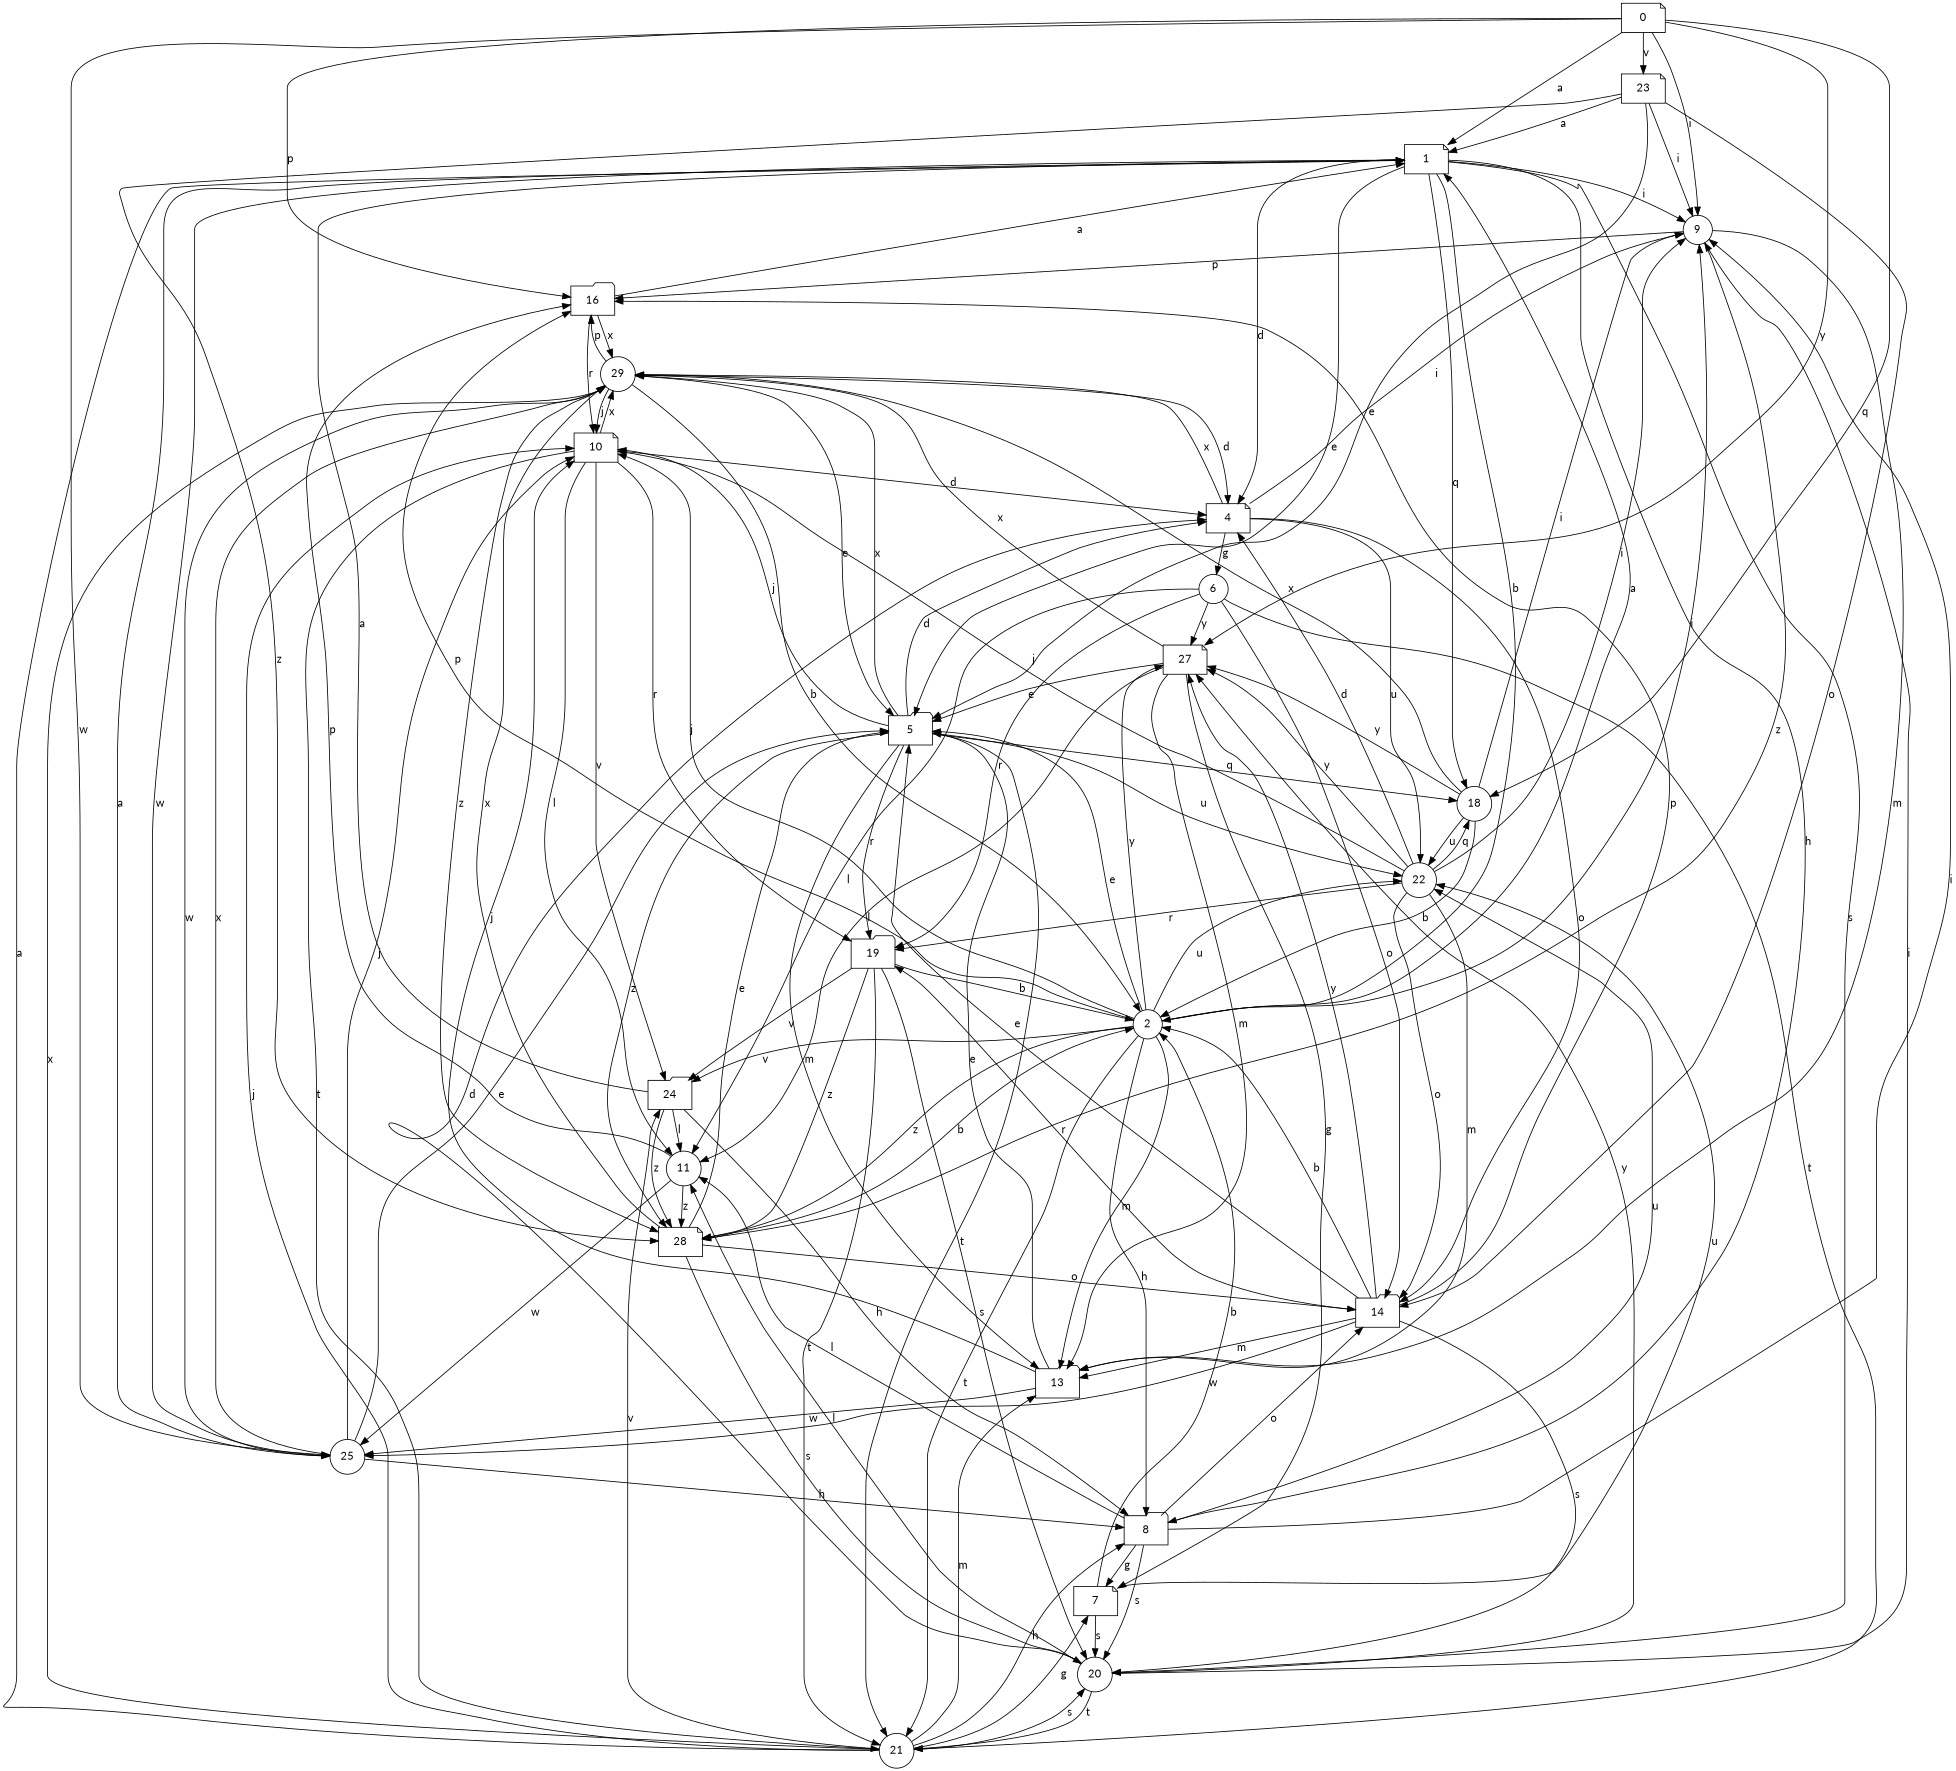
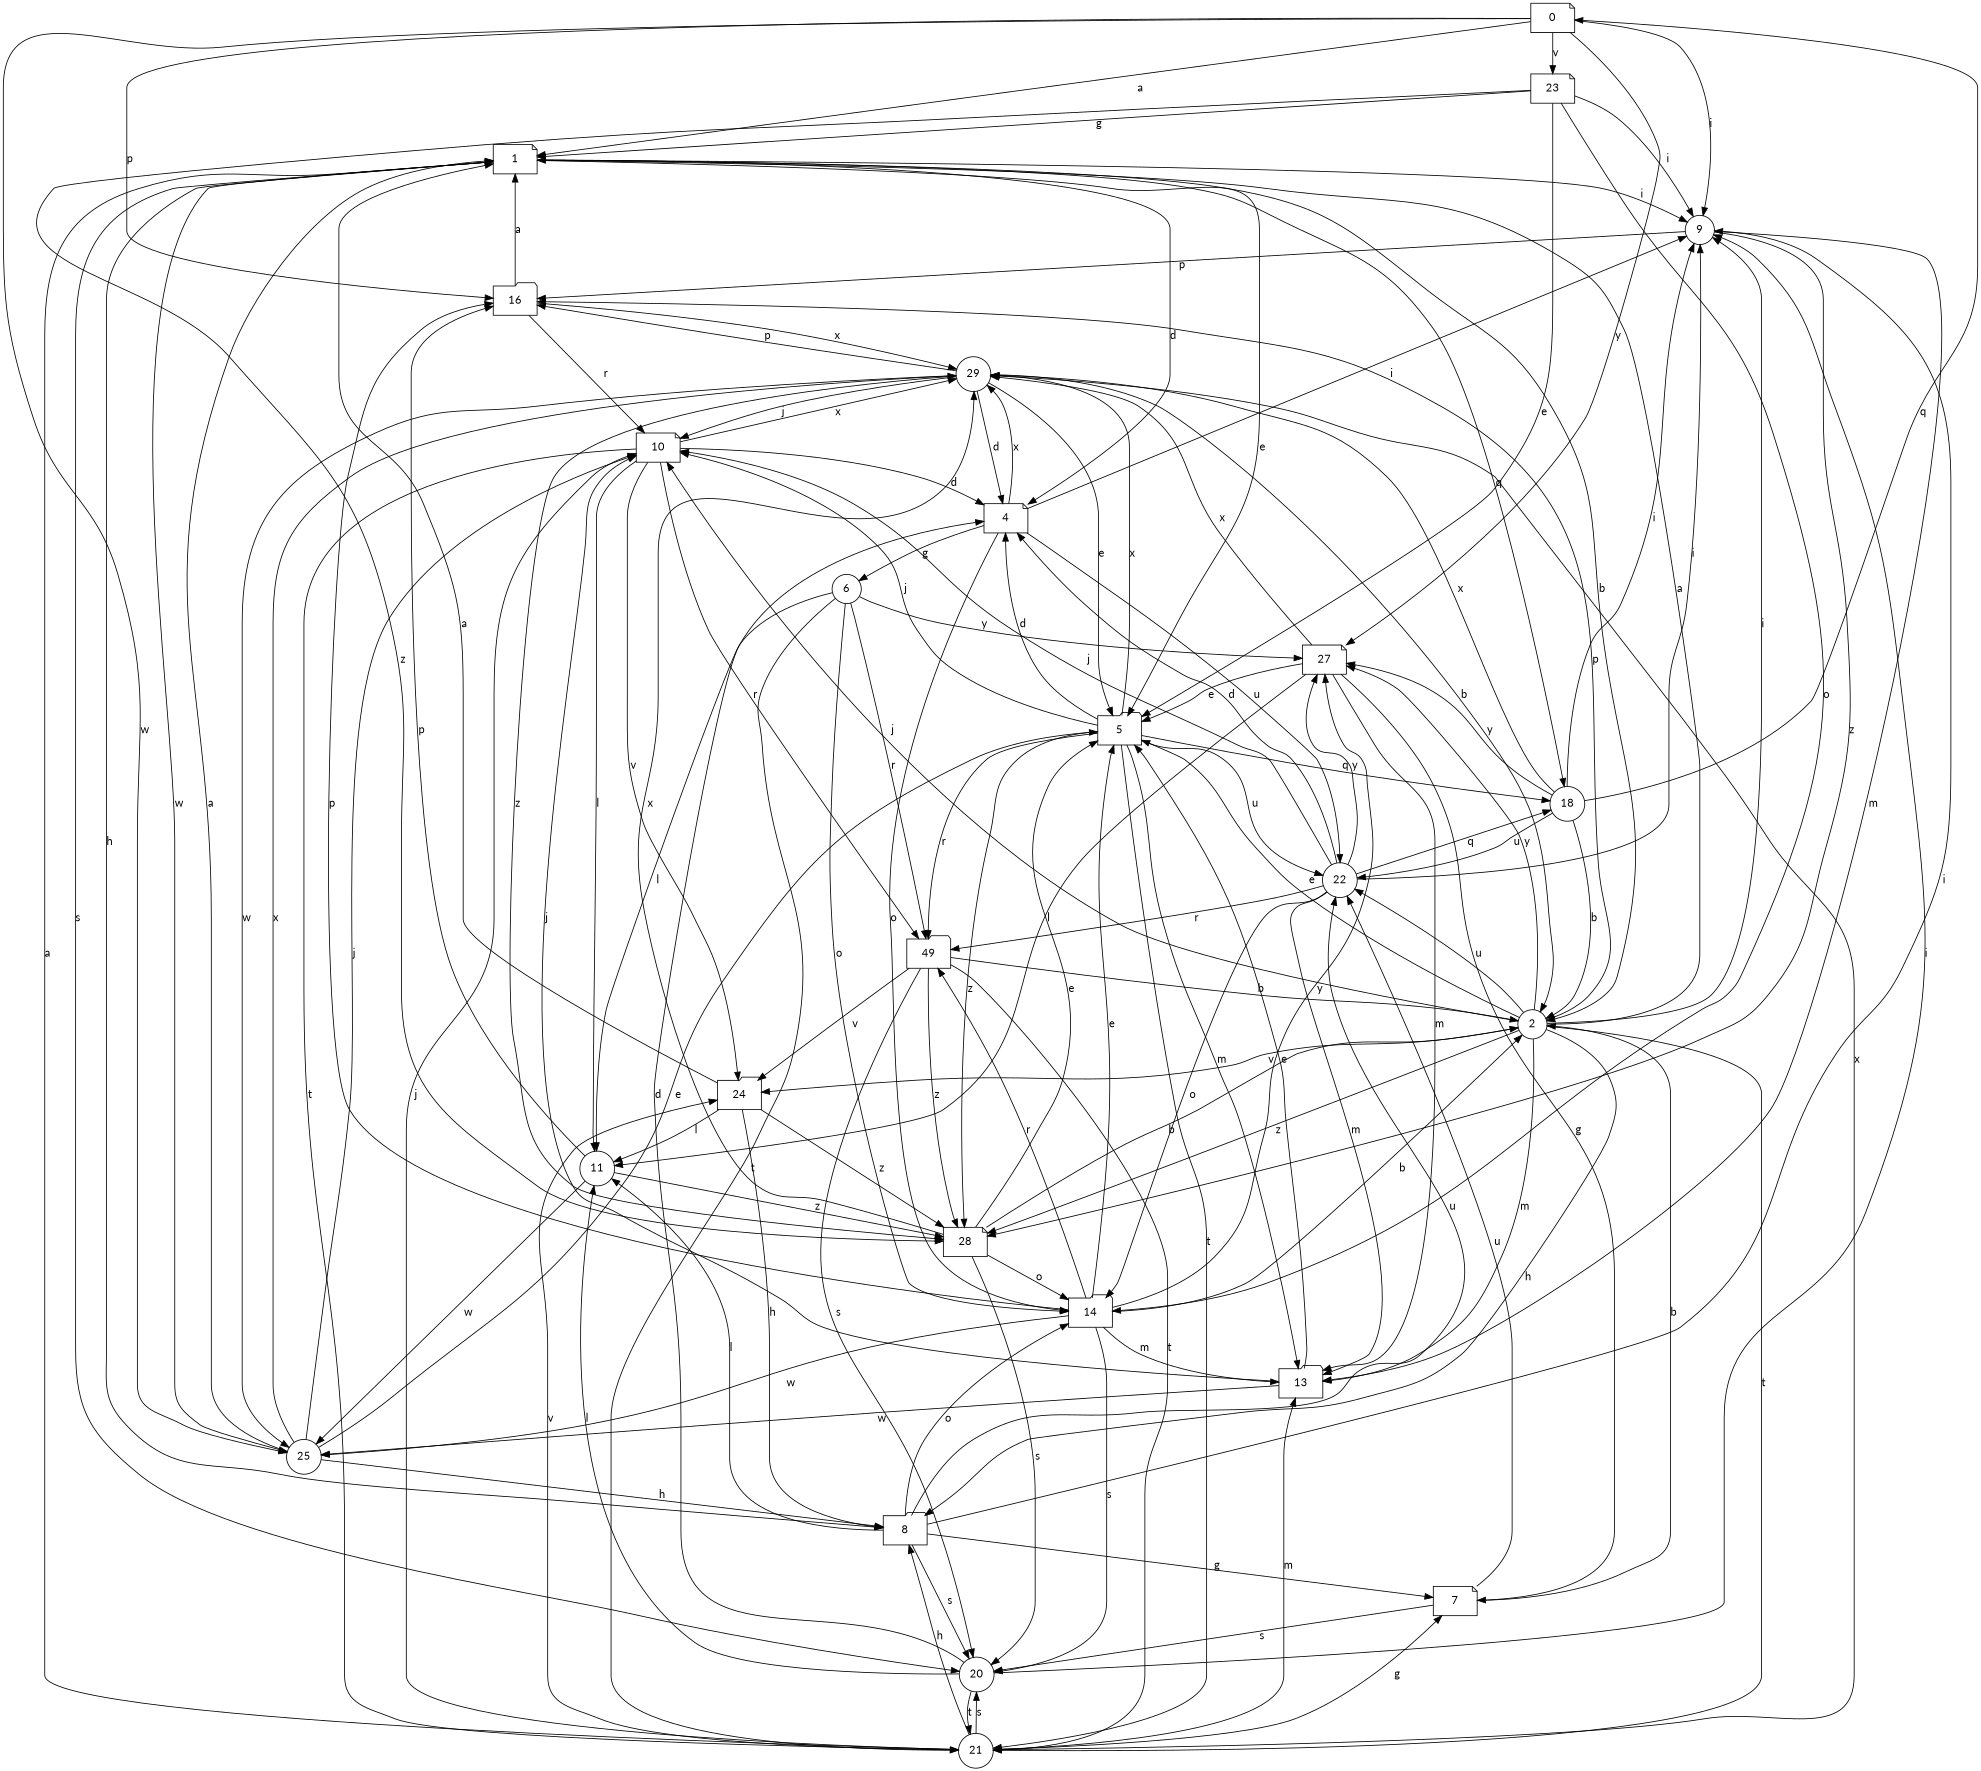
edge "23" -> "1": label "a" -> "g"
edge "0" -> "18": reversed
node "19": label "19" -> "49"
edge "20" -> "27": removed, label "y"
